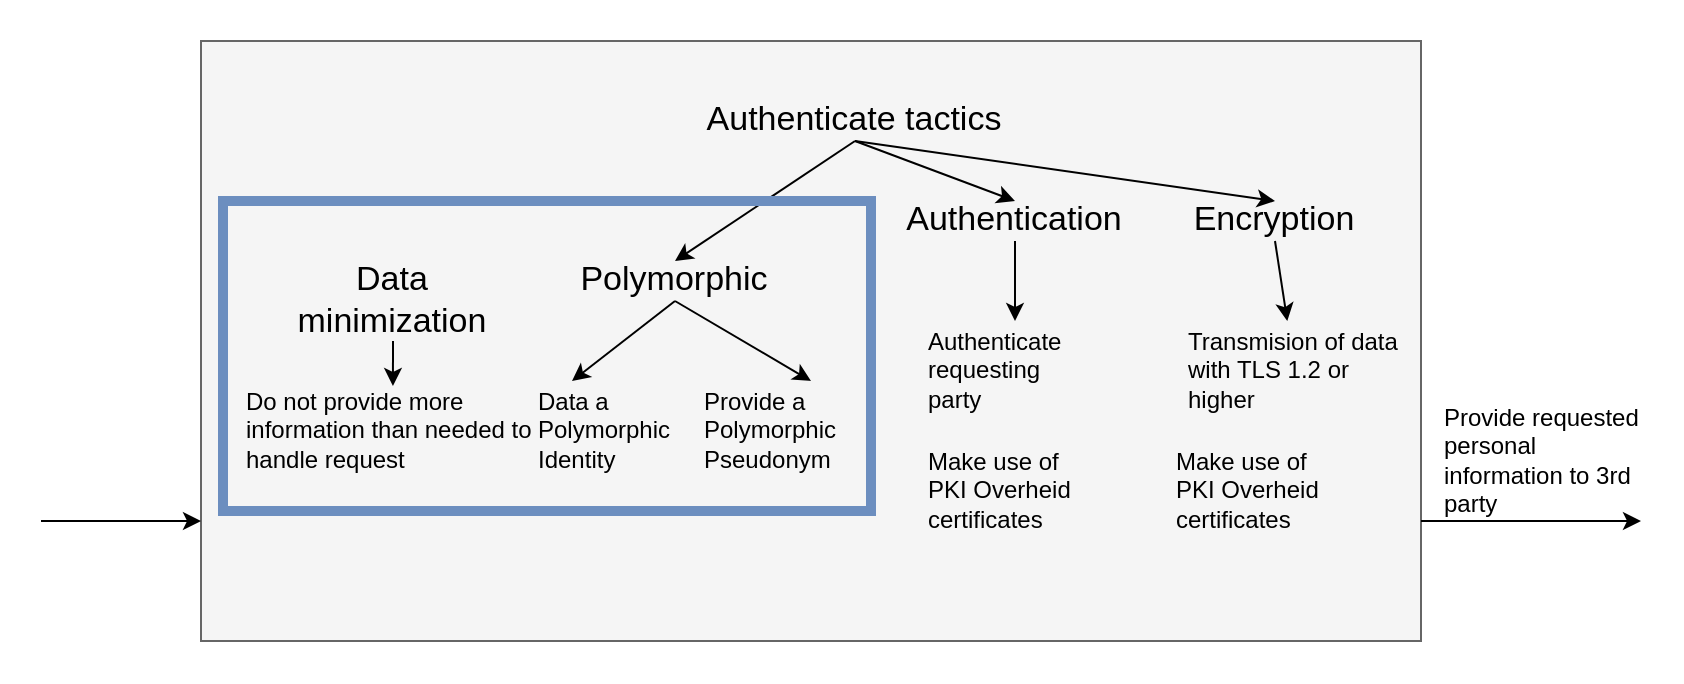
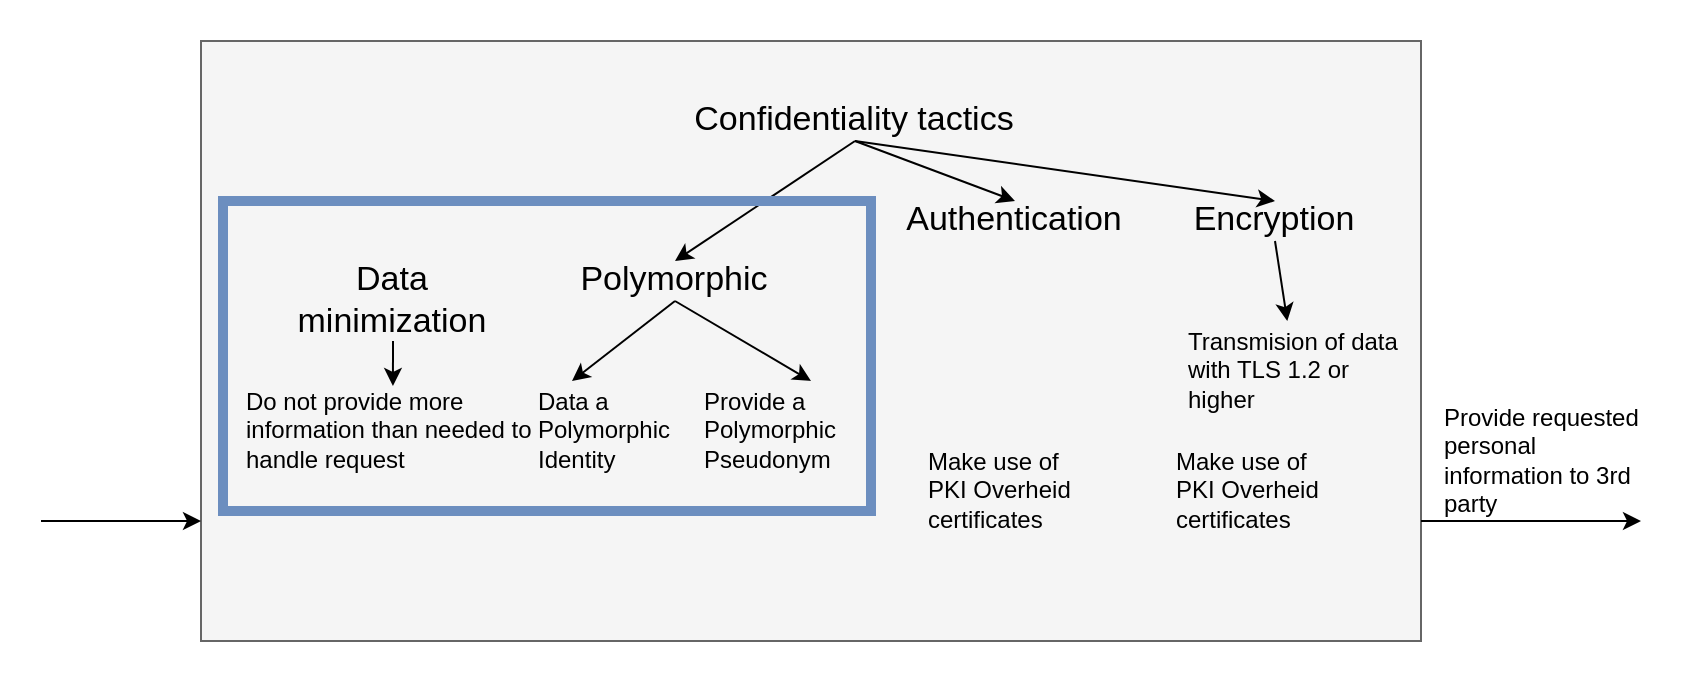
node "Authenticate tactics": label "Authenticate tactics" -> "Confidentiality tactics"
edge "Authentication" -> "Authenticate requesting party": removed
node "Authenticate requesting party": removed
